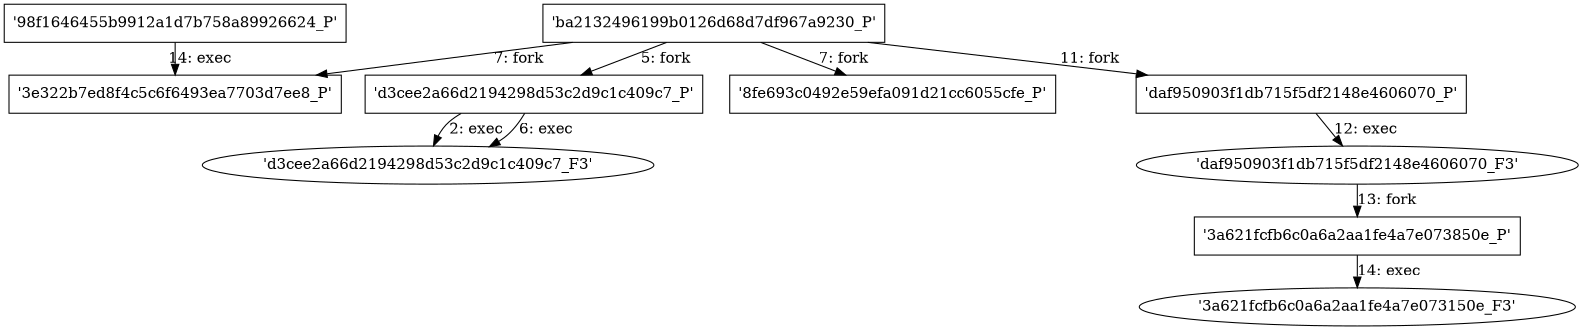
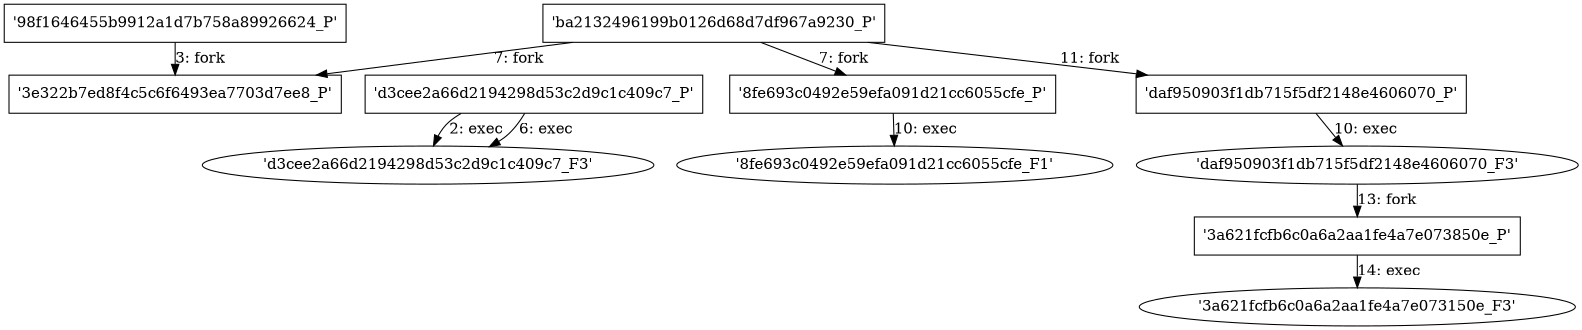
edge "'ba2132496199b0126d68d7df967a9230_P'" -> "'d3cee2a66d2194298d53c2d9c1c409c7_P'": removed, label "5: fork"
edge "'98f1646455b9912a1d7b758a89926624_P'" -> "'3e322b7ed8f4c5c6f6493ea7703d7ee8_P'": label "14: exec" -> "3: fork"
edge "'daf950903f1db715f5df2148e4606070_P'" -> "'daf950903f1db715f5df2148e4606070_F3'": label "12: exec" -> "10: exec"
node "'8fe693c0492e59efa091d21cc6055cfe_F1'": added
